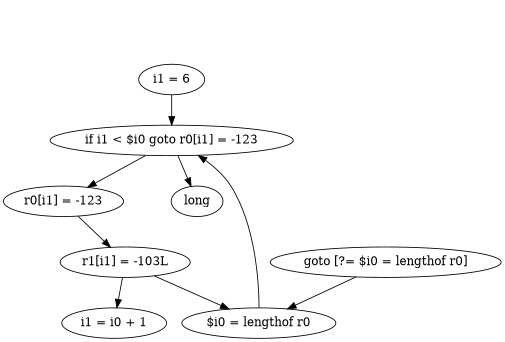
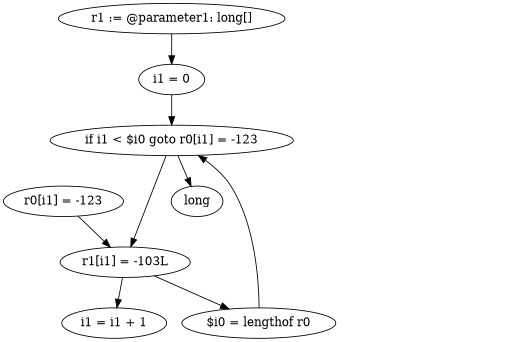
node "r1 := @parameter1: long[]": added
node "i1 = 6": label "i1 = 6" -> "i1 = 0"
edge "if i1 < $i0 goto r0[i1] = -123" -> "r0[i1] = -123": now "if i1 < $i0 goto r0[i1] = -123" -> "r1[i1] = -103L"
node "goto [?= $i0 = lengthof r0]": removed
node "i1 = i0 + 1": label "i1 = i0 + 1" -> "i1 = i1 + 1"
